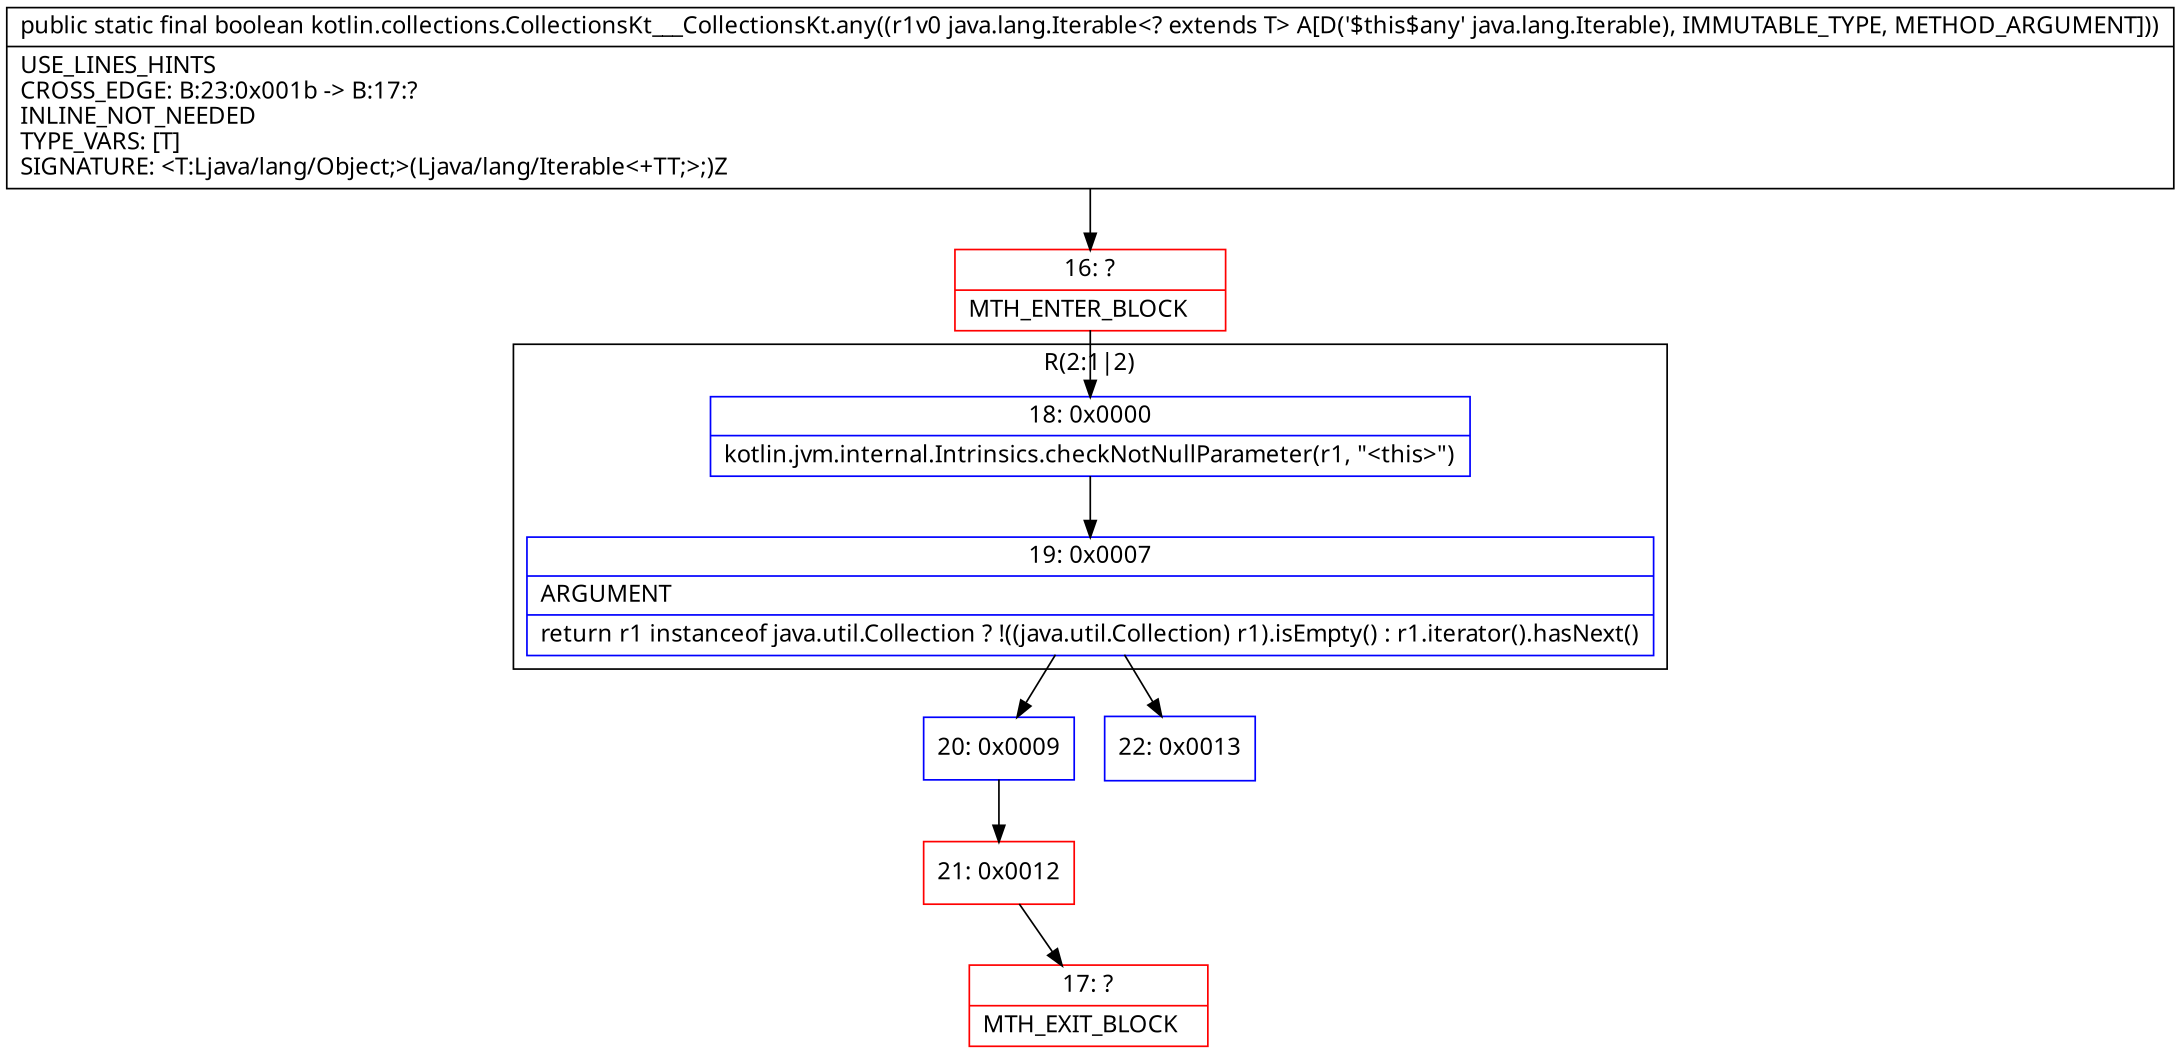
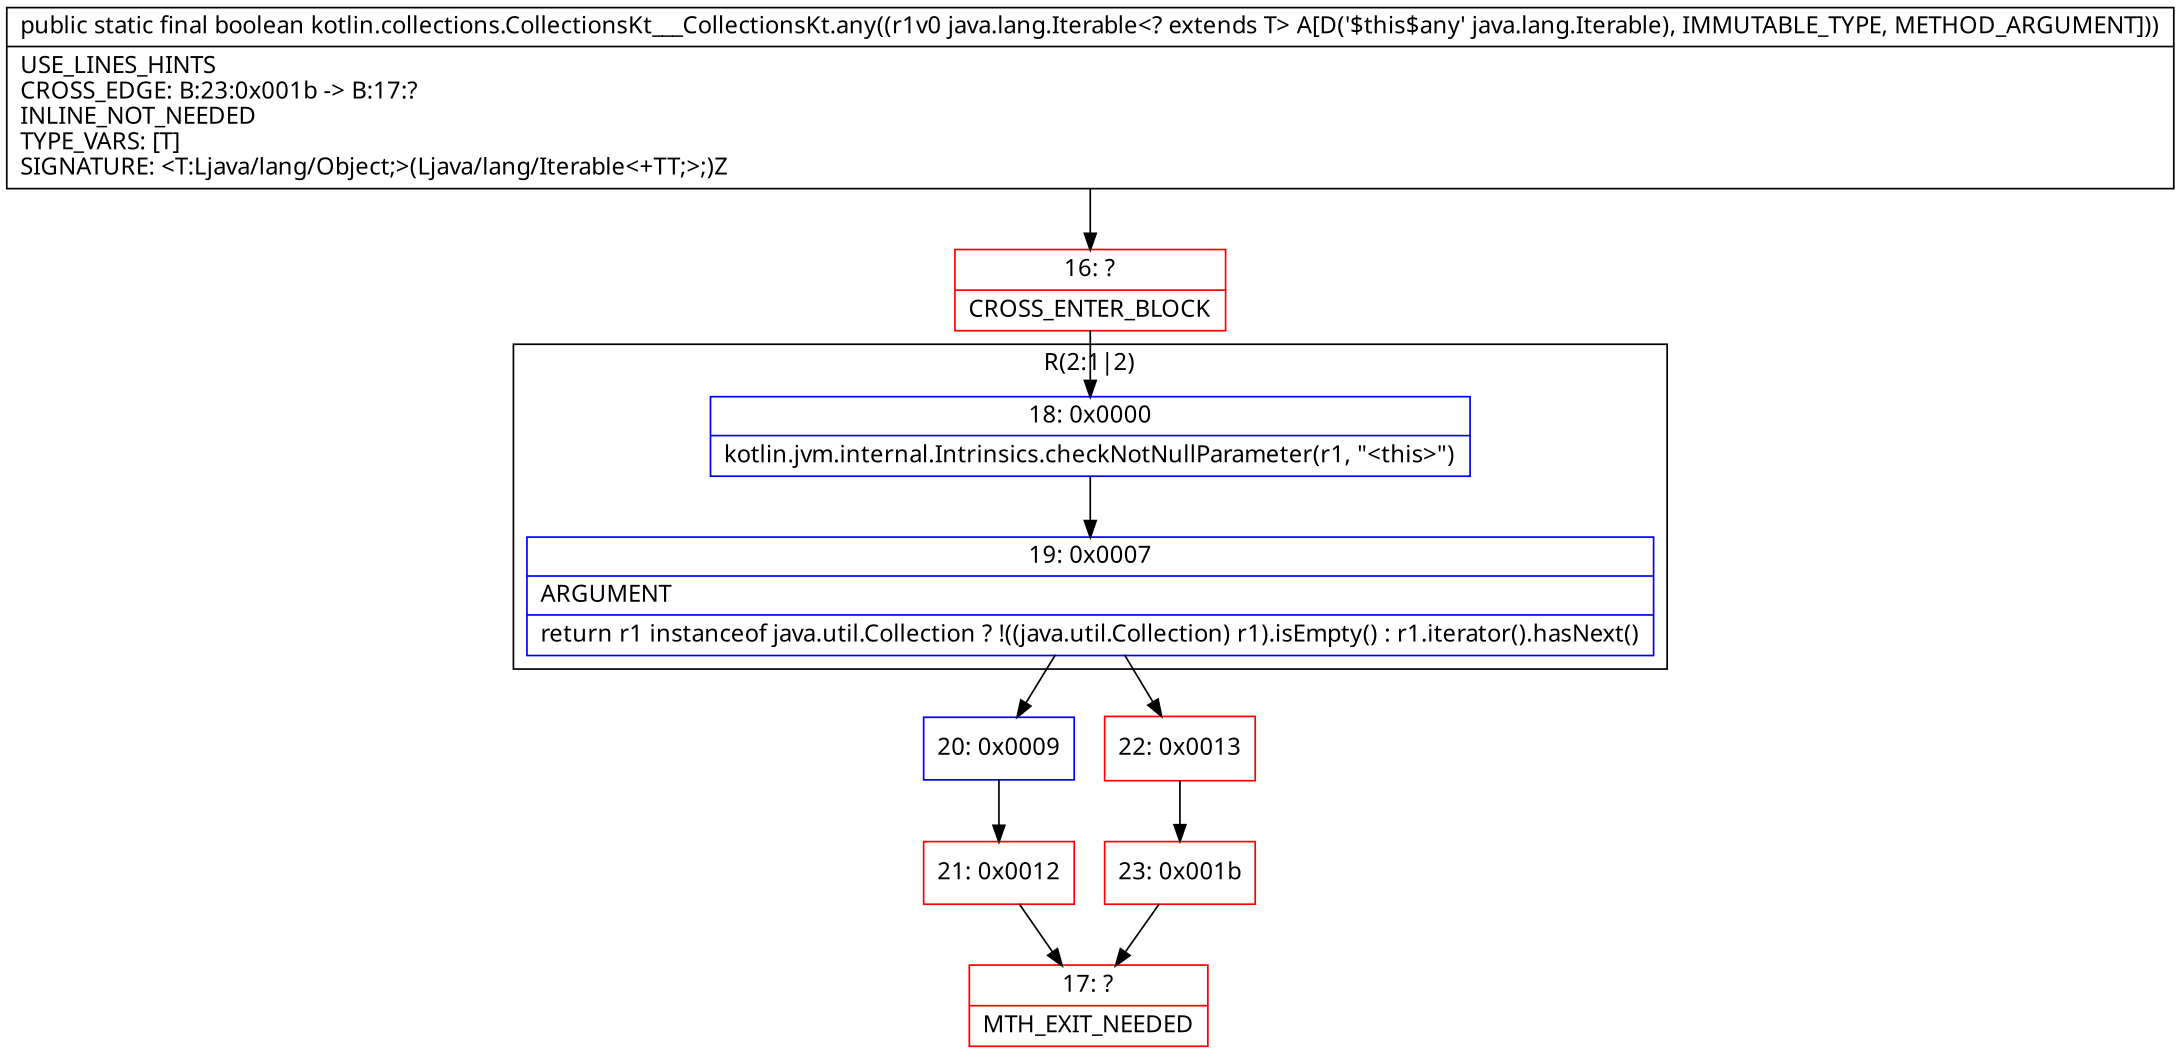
node "16: ?": text "MTH_ENTER_BLOCK" -> "CROSS_ENTER_BLOCK"
node "22: 0x0013": color blue -> red
node "23: 0x001b": added
node "17: ?": text "MTH_EXIT_BLOCK" -> "MTH_EXIT_NEEDED"
